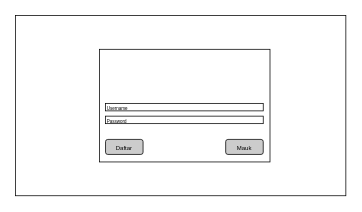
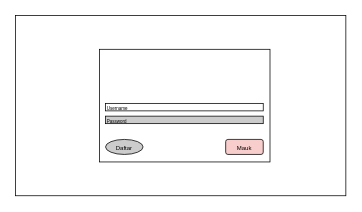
node "Password": fillcolor #ffffff -> #cccccc
node "Daftar": shape rounded rectangle -> ellipse
node "Mauk": fillcolor #cccccc -> #f8cecc
